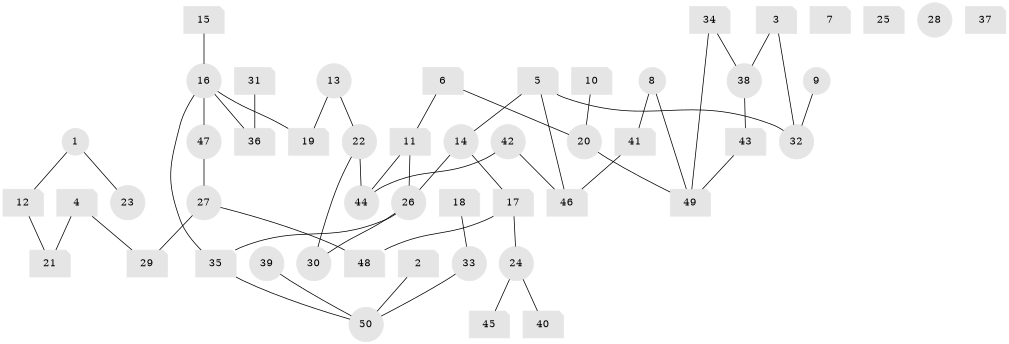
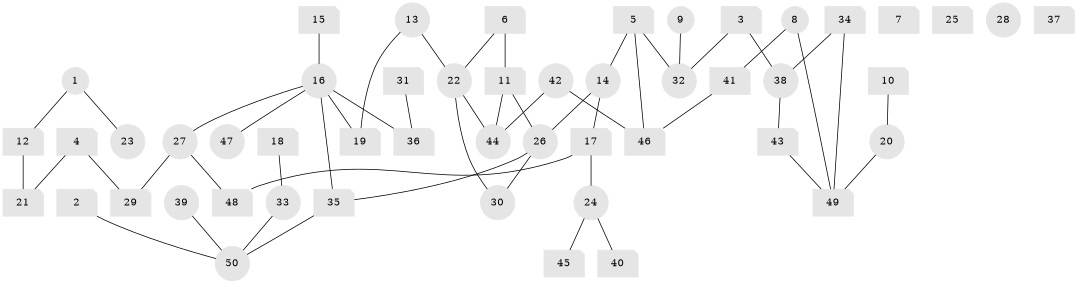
edge "6" -- "20": now "6" -- "22"
edge "47" -- "27": now "16" -- "27"
